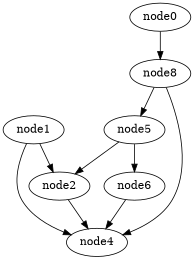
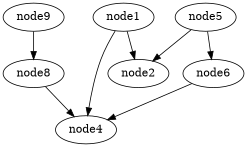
node "node0": label "node0" -> "node9"
edge "node8" -> "node5": removed
edge "node2" -> "node4": removed
